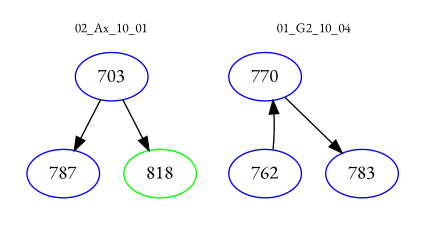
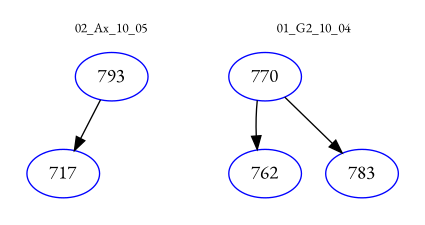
cluster "02_Ax_10_01": label "02_Ax_10_01" -> "02_Ax_10_05"
node "703": label "703" -> "793"
edge "762" -> "770": reversed
node "787": label "787" -> "717"
node "818": removed
